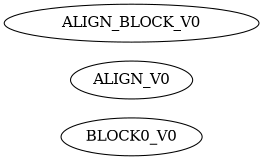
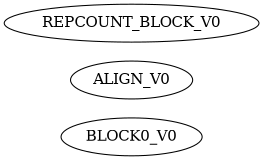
node "ALIGN_BLOCK_V0": label "ALIGN_BLOCK_V0" -> "REPCOUNT_BLOCK_V0"
